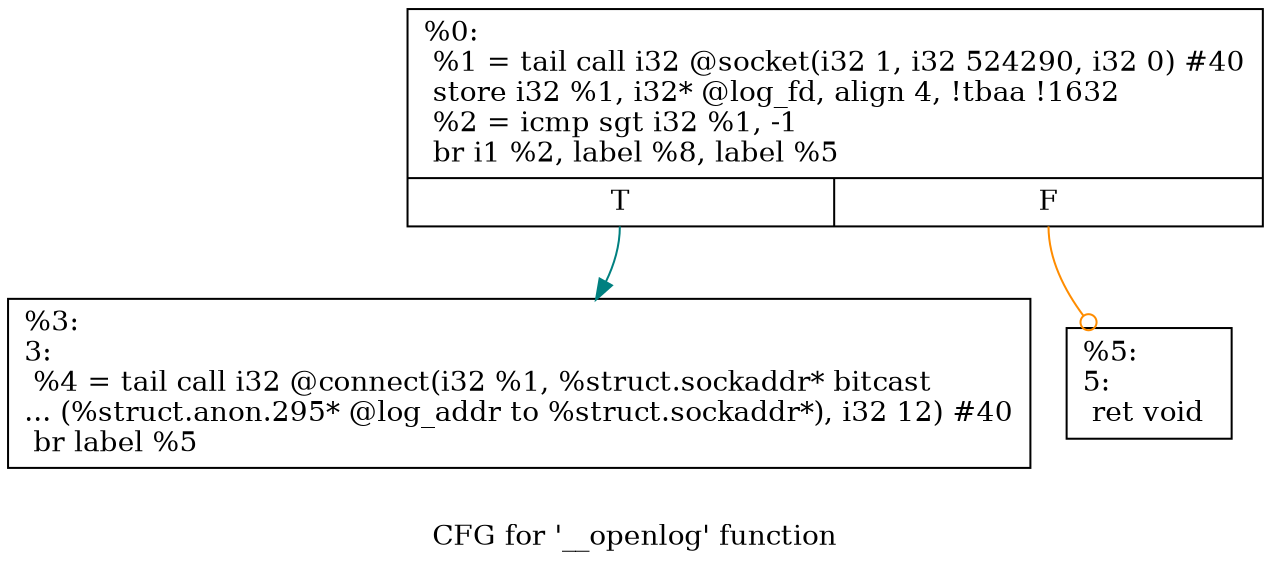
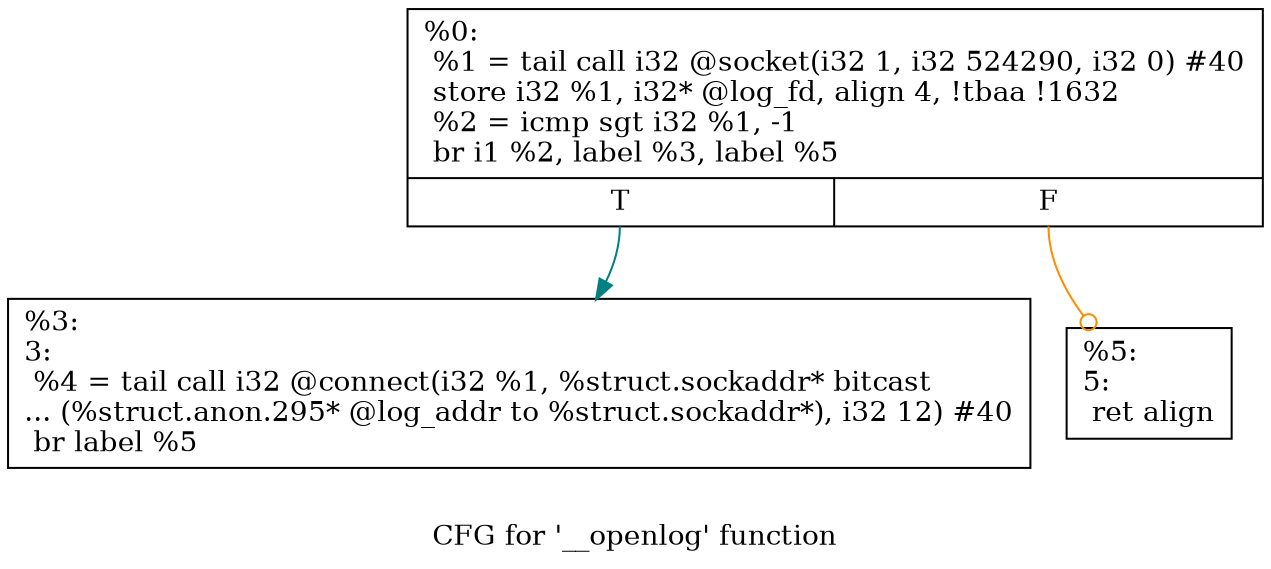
node "%0:": text "br i1 %2, label %8, label %5" -> "br i1 %2, label %3, label %5"
node "%5:": text "ret void" -> "ret align"
